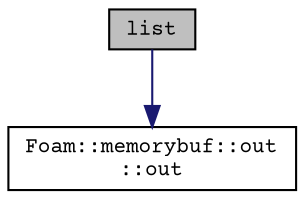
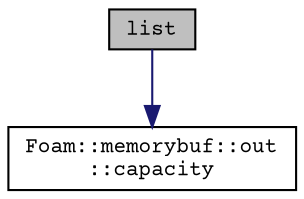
node "Foam::memorybuf::out ::out": label "Foam::memorybuf::out ::out" -> "Foam::memorybuf::out ::capacity"
